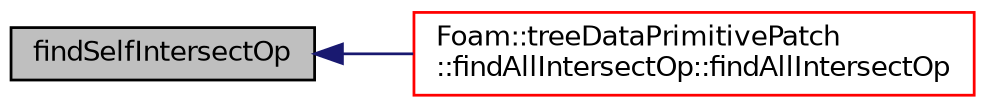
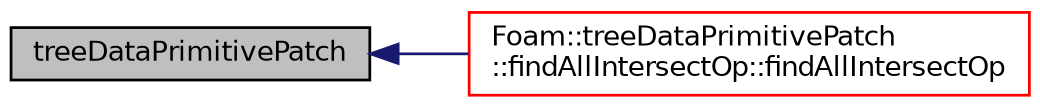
node "findSelfIntersectOp": label "findSelfIntersectOp" -> "treeDataPrimitivePatch"
